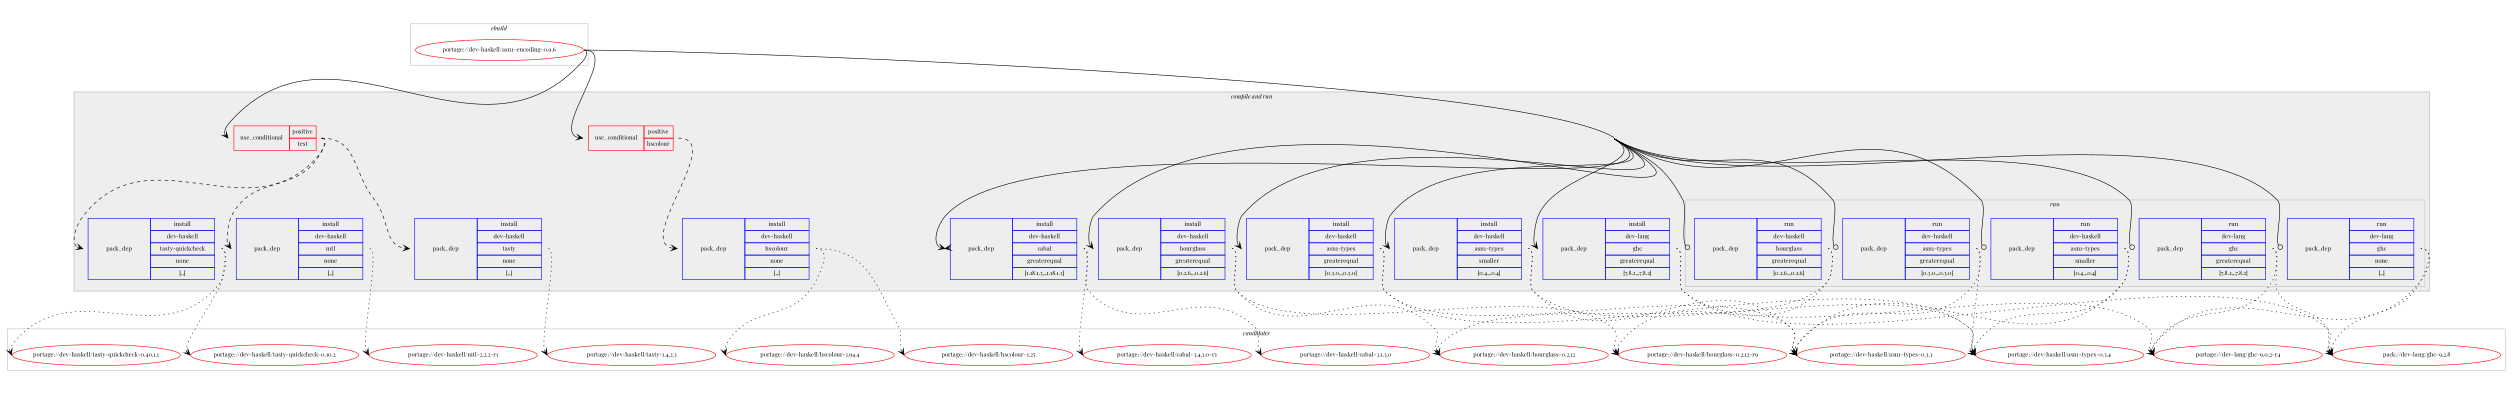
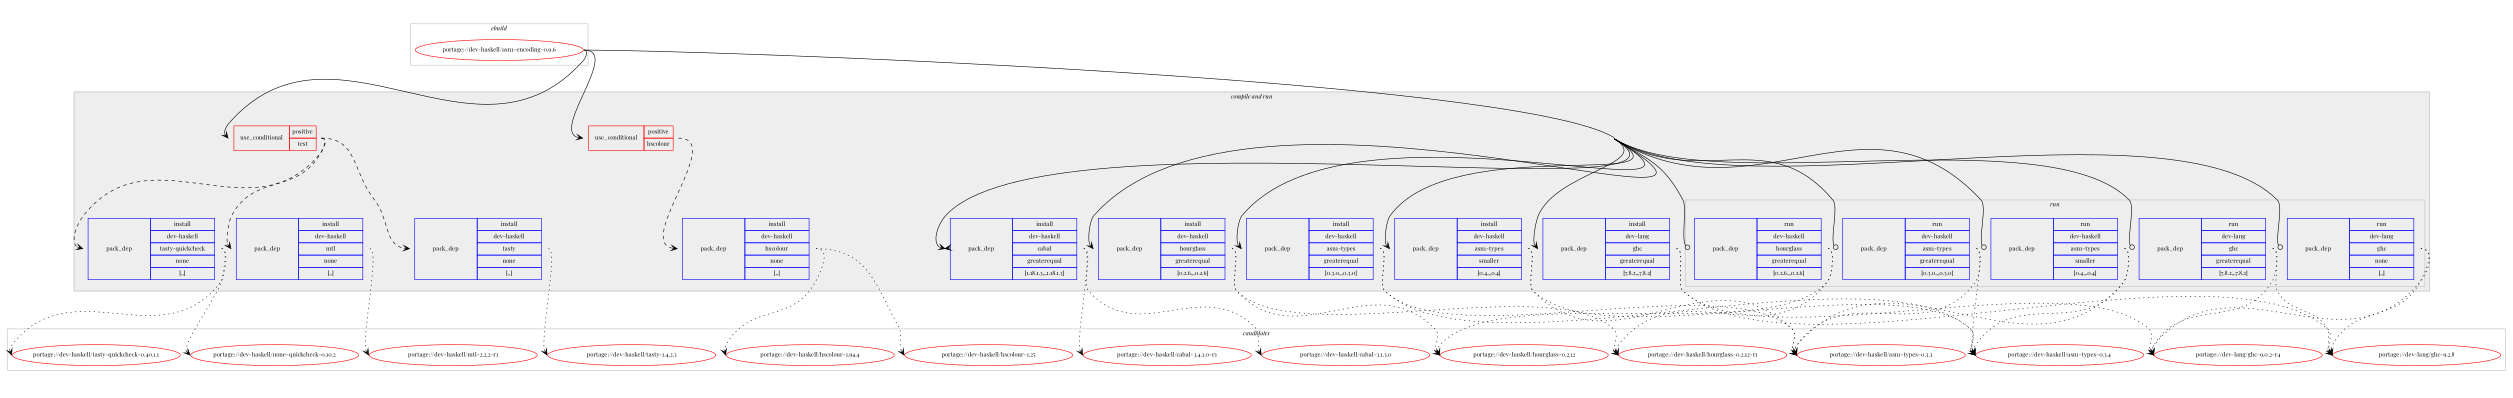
node "portage://dev-haskell/tasty-quickcheck-0.10.2": label "portage://dev-haskell/tasty-quickcheck-0.10.2" -> "portage://dev-haskell/none-quickcheck-0.10.2"
node "portage://dev-haskell/hourglass-0.2.12-r9": label "portage://dev-haskell/hourglass-0.2.12-r9" -> "portage://dev-haskell/hourglass-0.2.12-r1"
node "pack://dev-lang/ghc-9.2.8": label "pack://dev-lang/ghc-9.2.8" -> "portage://dev-lang/ghc-9.2.8"
